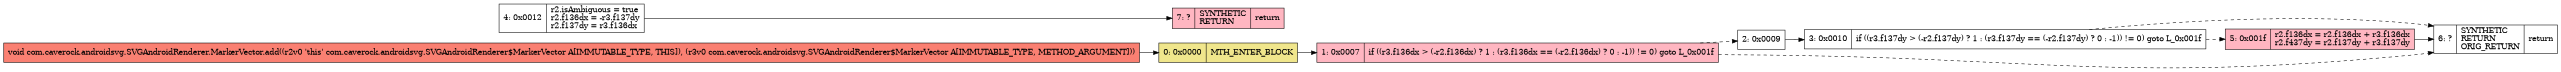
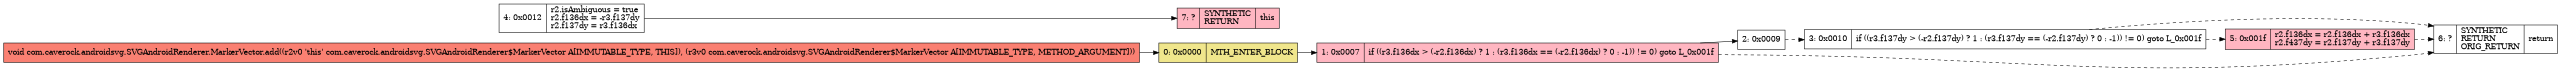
node "7: ?": text "return" -> "this"
edge "5: 0x001f" -> "6: ?": style solid -> dashed
edge "2: 0x0009" -> "3: 0x0010": style solid -> dashed
edge "1: 0x0007" -> "2: 0x0009": style dashed -> solid
